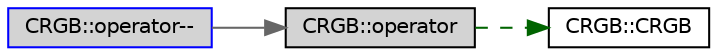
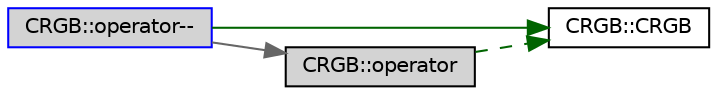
edge "CRGB::operator--" -> "CRGB::CRGB": added
